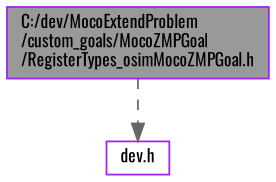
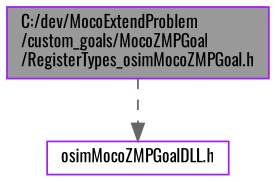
node "dev.h": label "dev.h" -> "osimMocoZMPGoalDLL.h"
